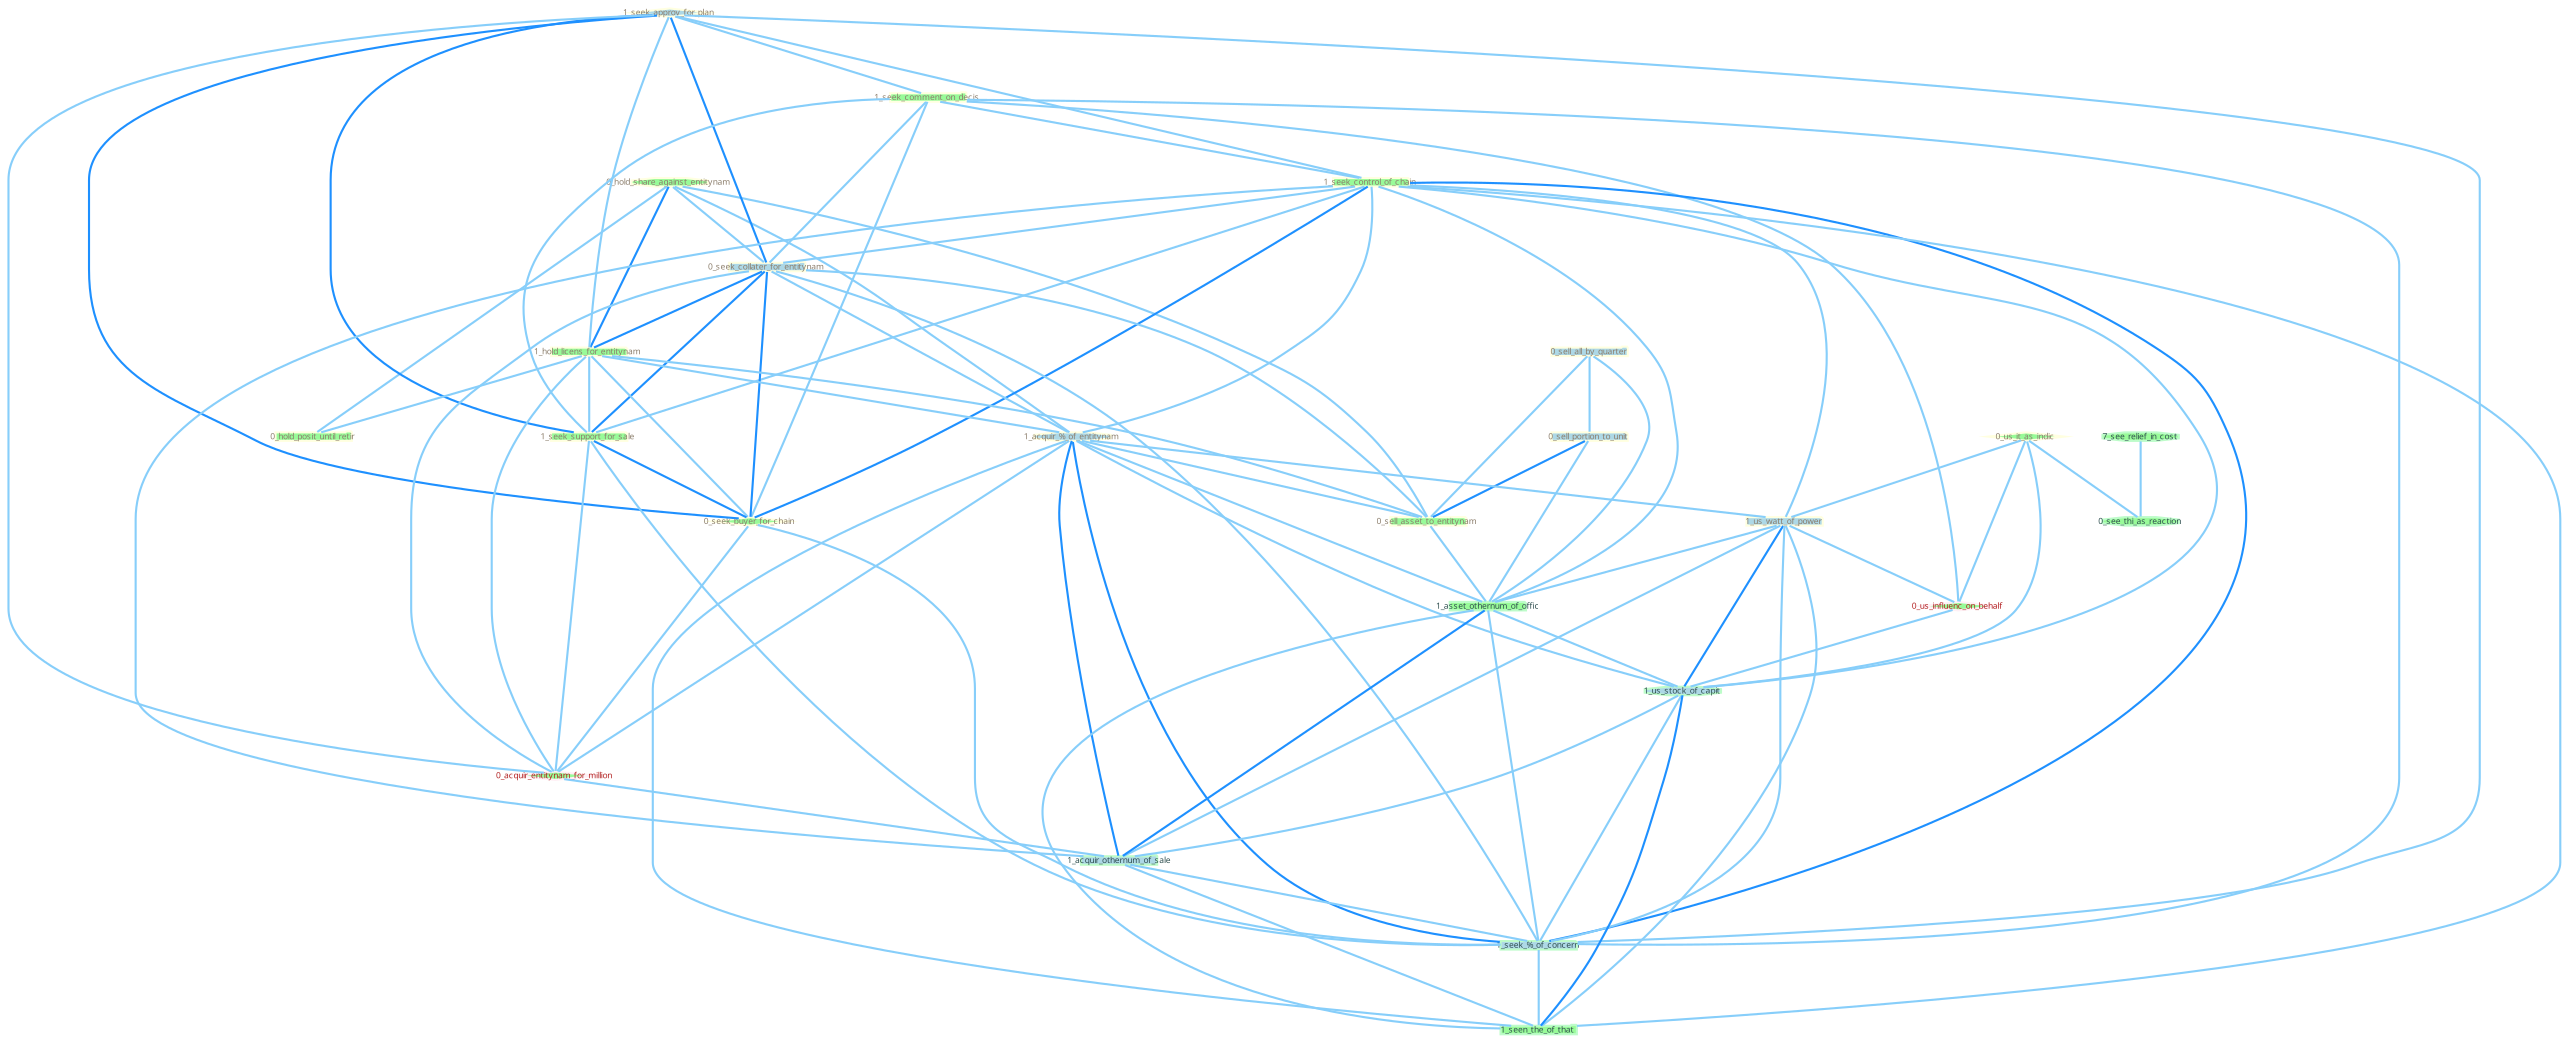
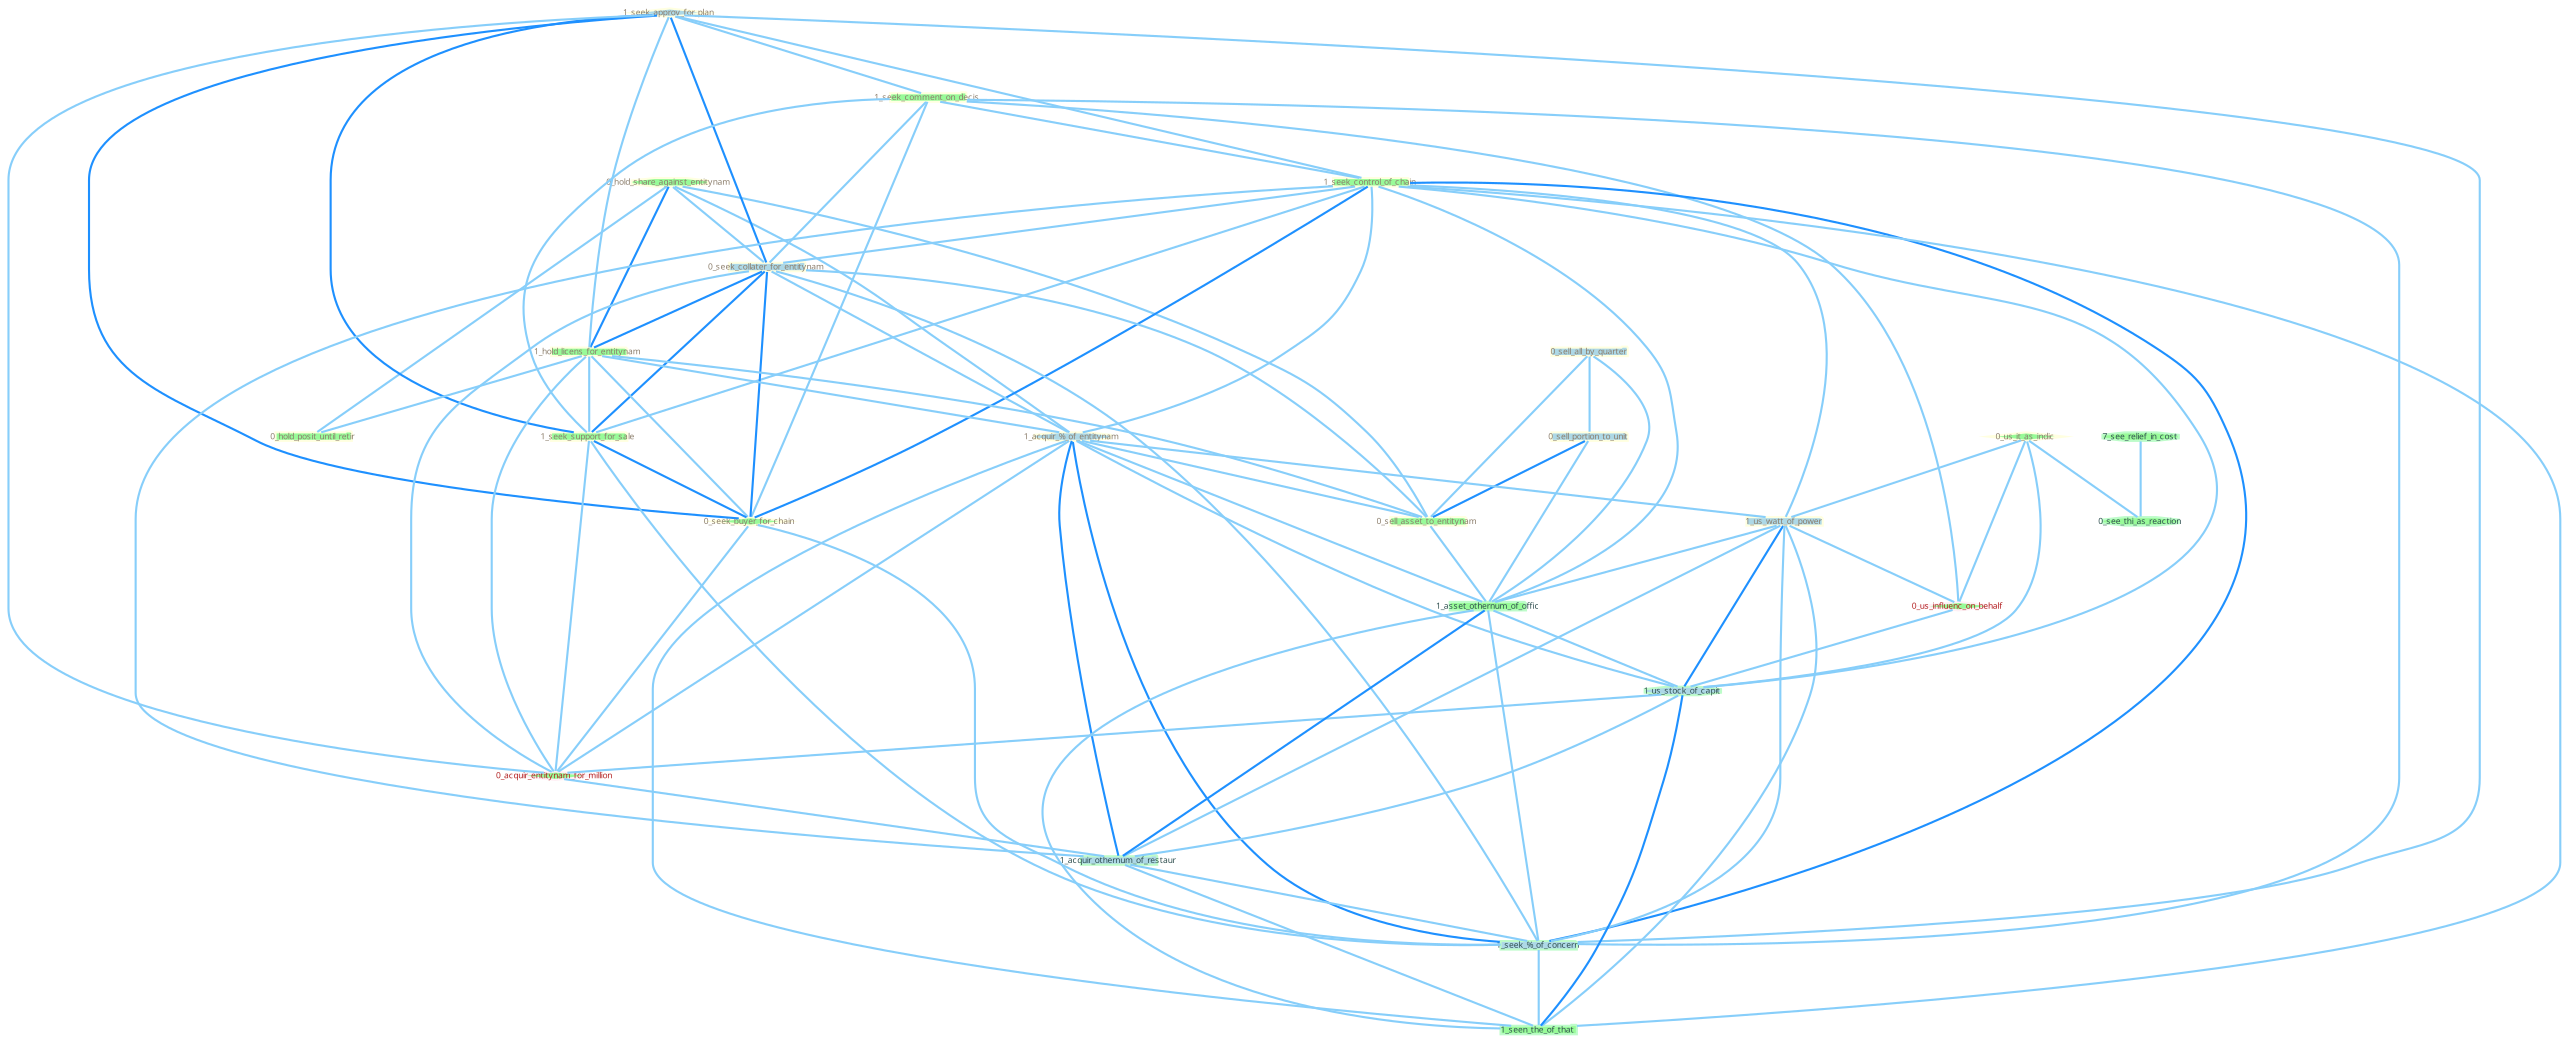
edge "1_us_stock_of_capit" -- "1_seek_%_of_concern": now "1_us_stock_of_capit" -- "0_acquir_entitynam_for_million"
node "1_acquir_othernum_of_sale": label "1_acquir_othernum_of_sale" -> "1_acquir_othernum_of_restaur"
